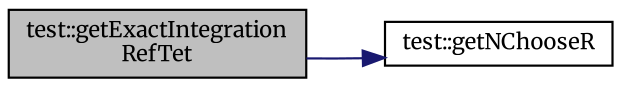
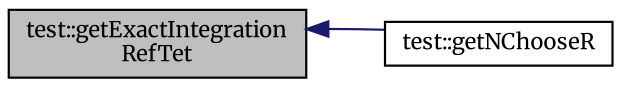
edge "test::getExactIntegration RefTet" -> "test::getNChooseR": reversed
